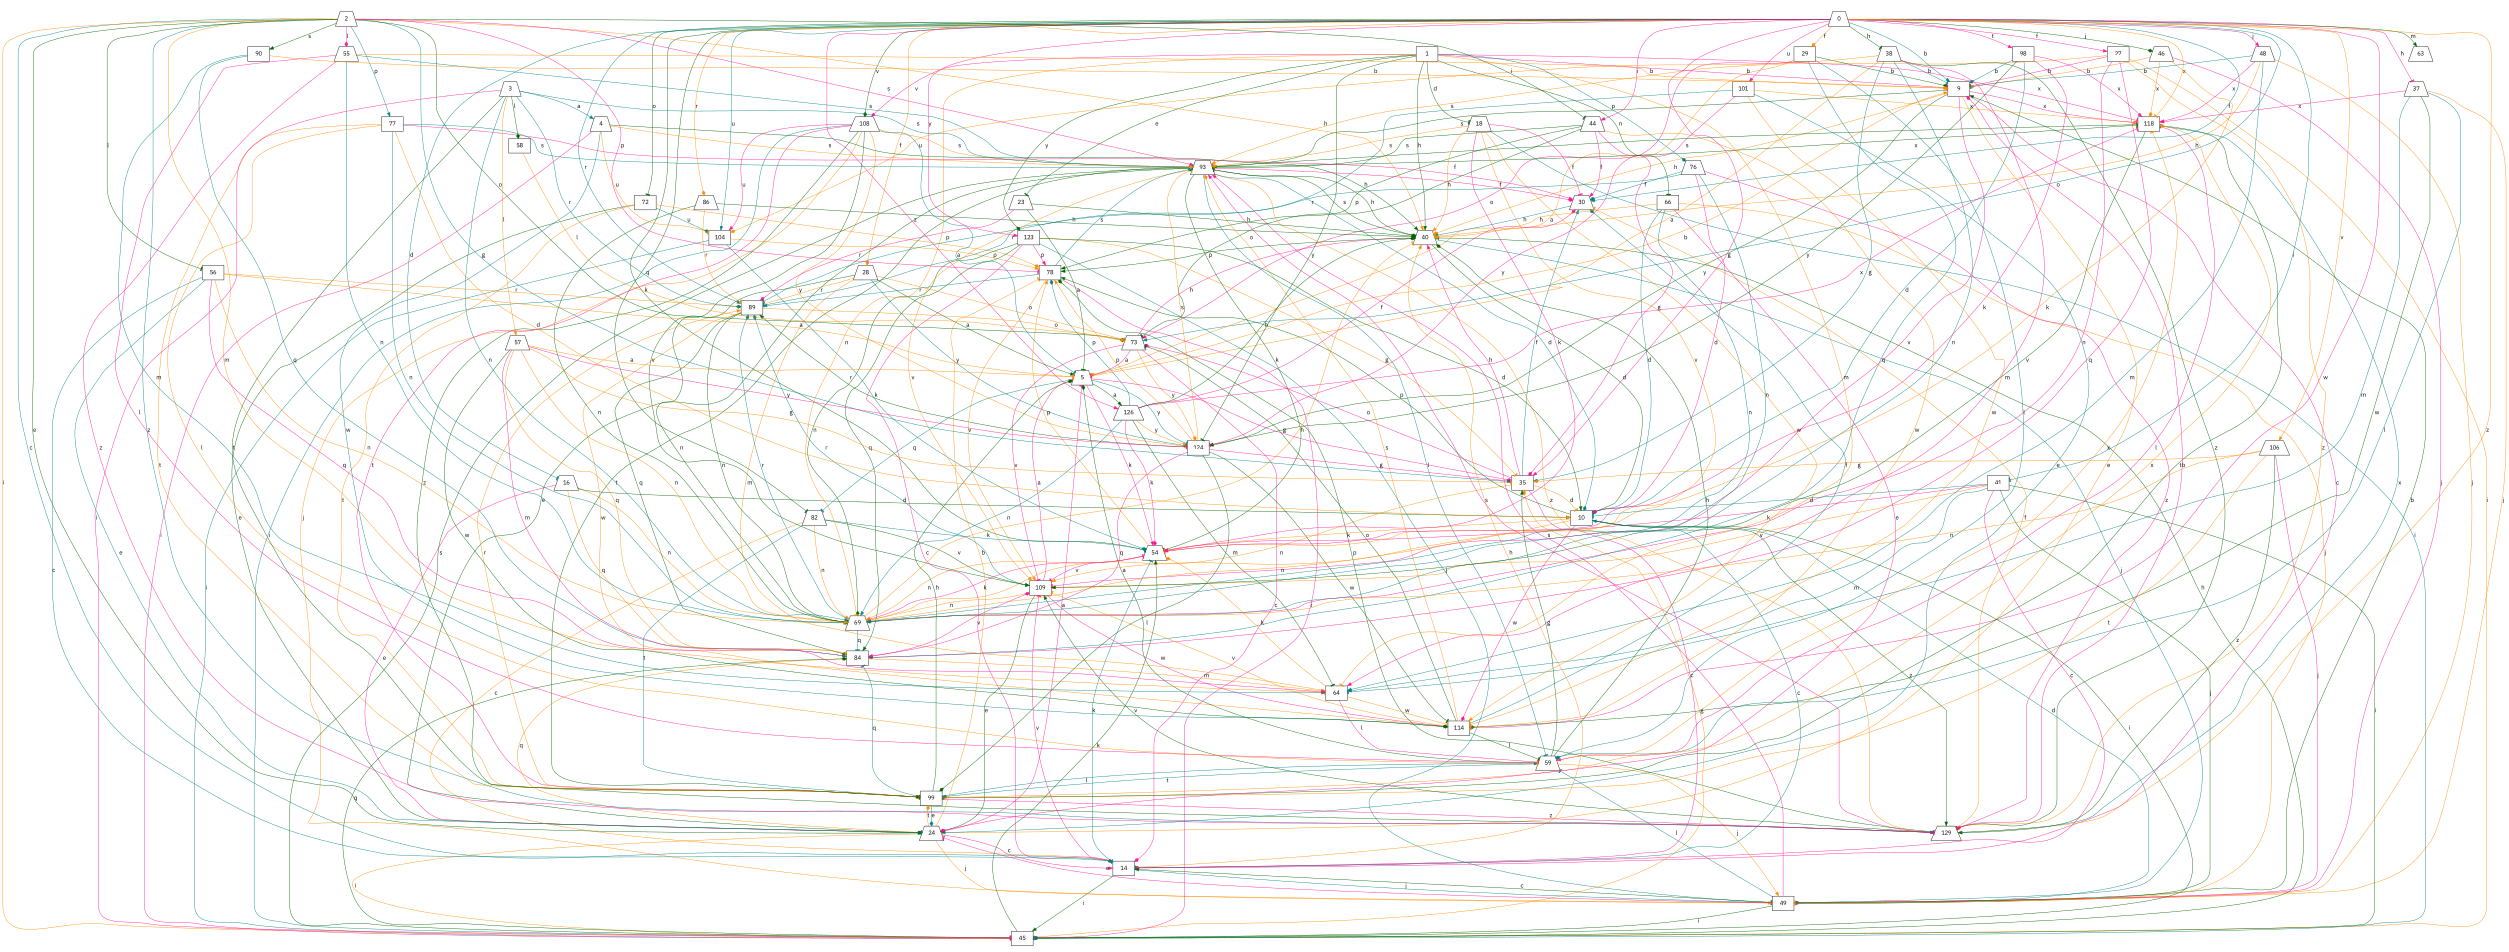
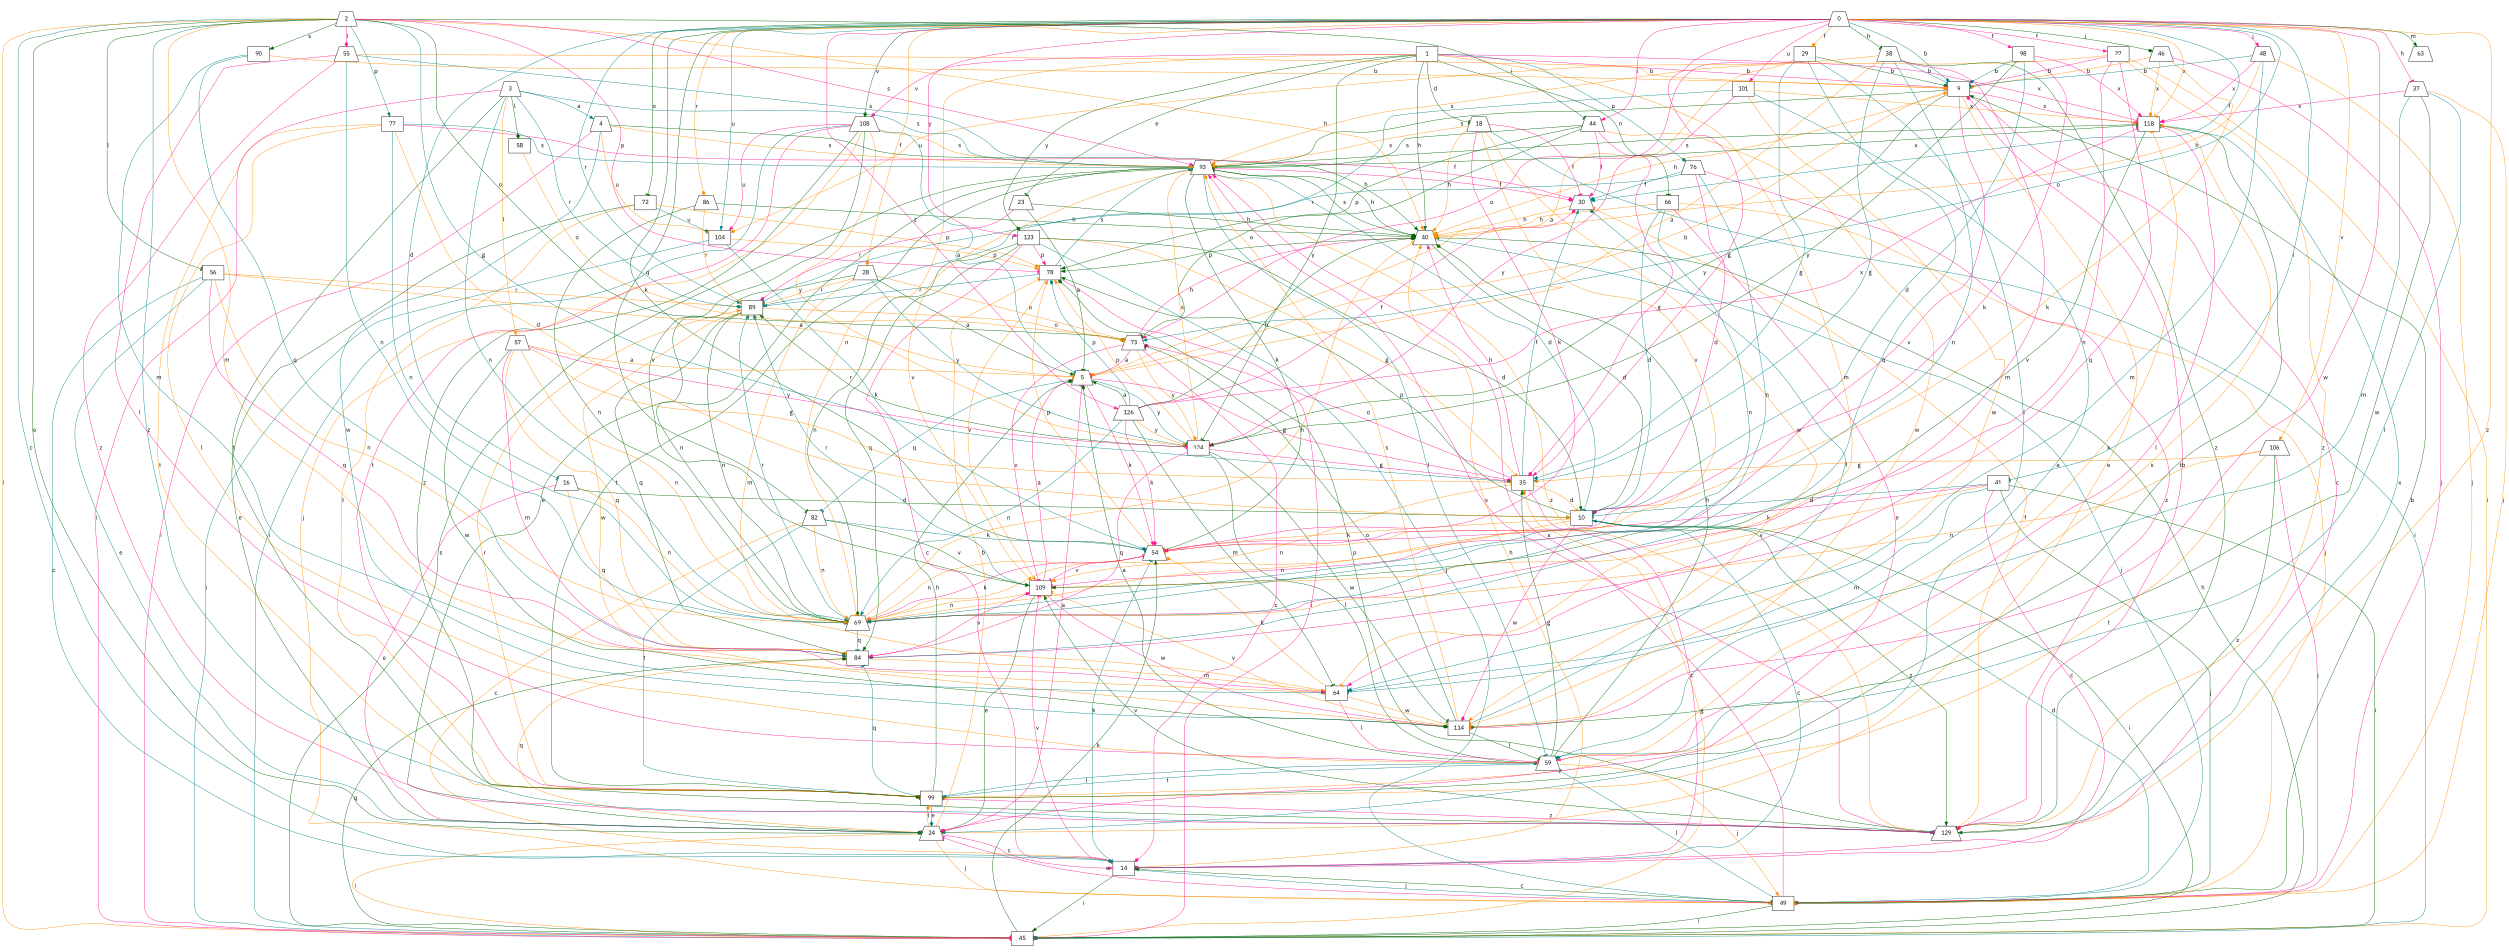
edge "30" -> "40": color teal -> darkorange
edge "58" -> "73": label "l" -> "o"
edge "93" -> "10": arrowhead diamond -> tee
edge "29" -> "35": added, label "g"
edge "5" -> "126": reversed
edge "124" -> "99": now "124" -> "59"
